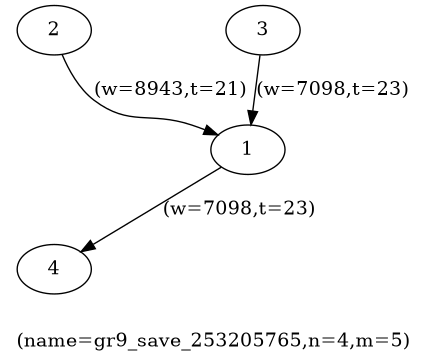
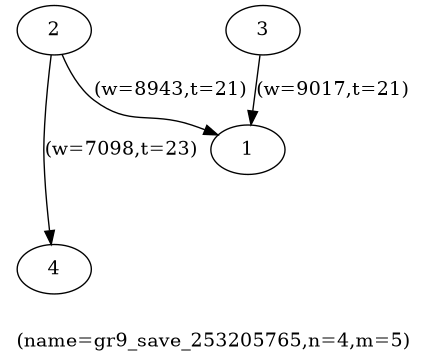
edge "3" -> "1": label "(w=7098,t=23)" -> "(w=9017,t=21)"
edge "1" -> "4": now "2" -> "4"
